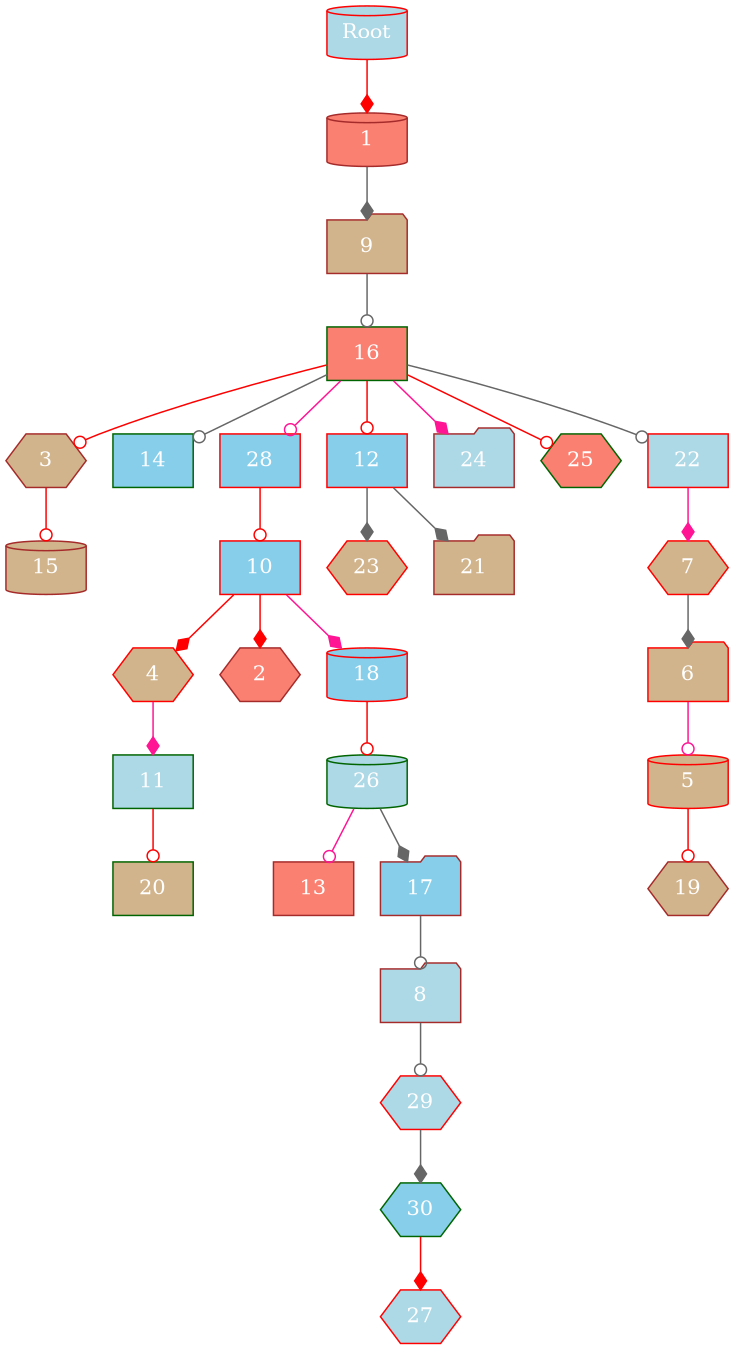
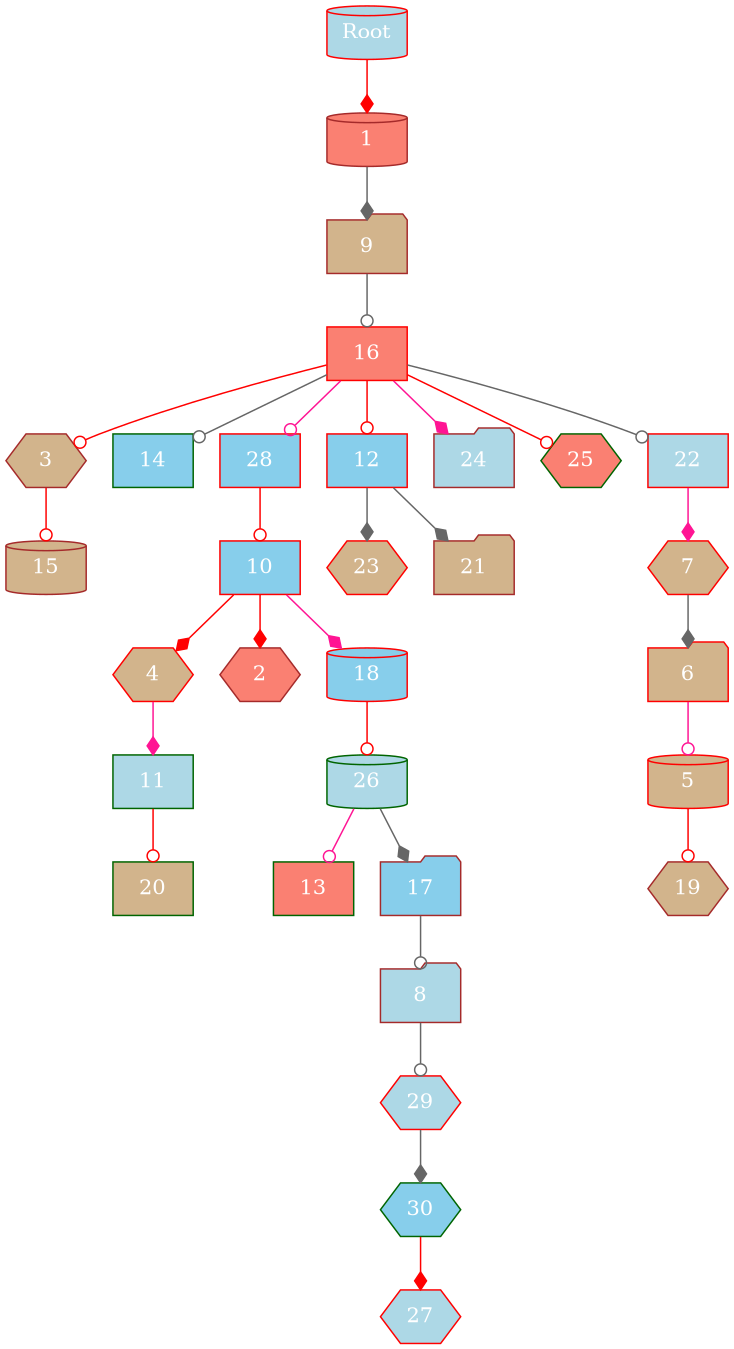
node "16": color darkgreen -> red
node "13": color brown -> darkgreen
